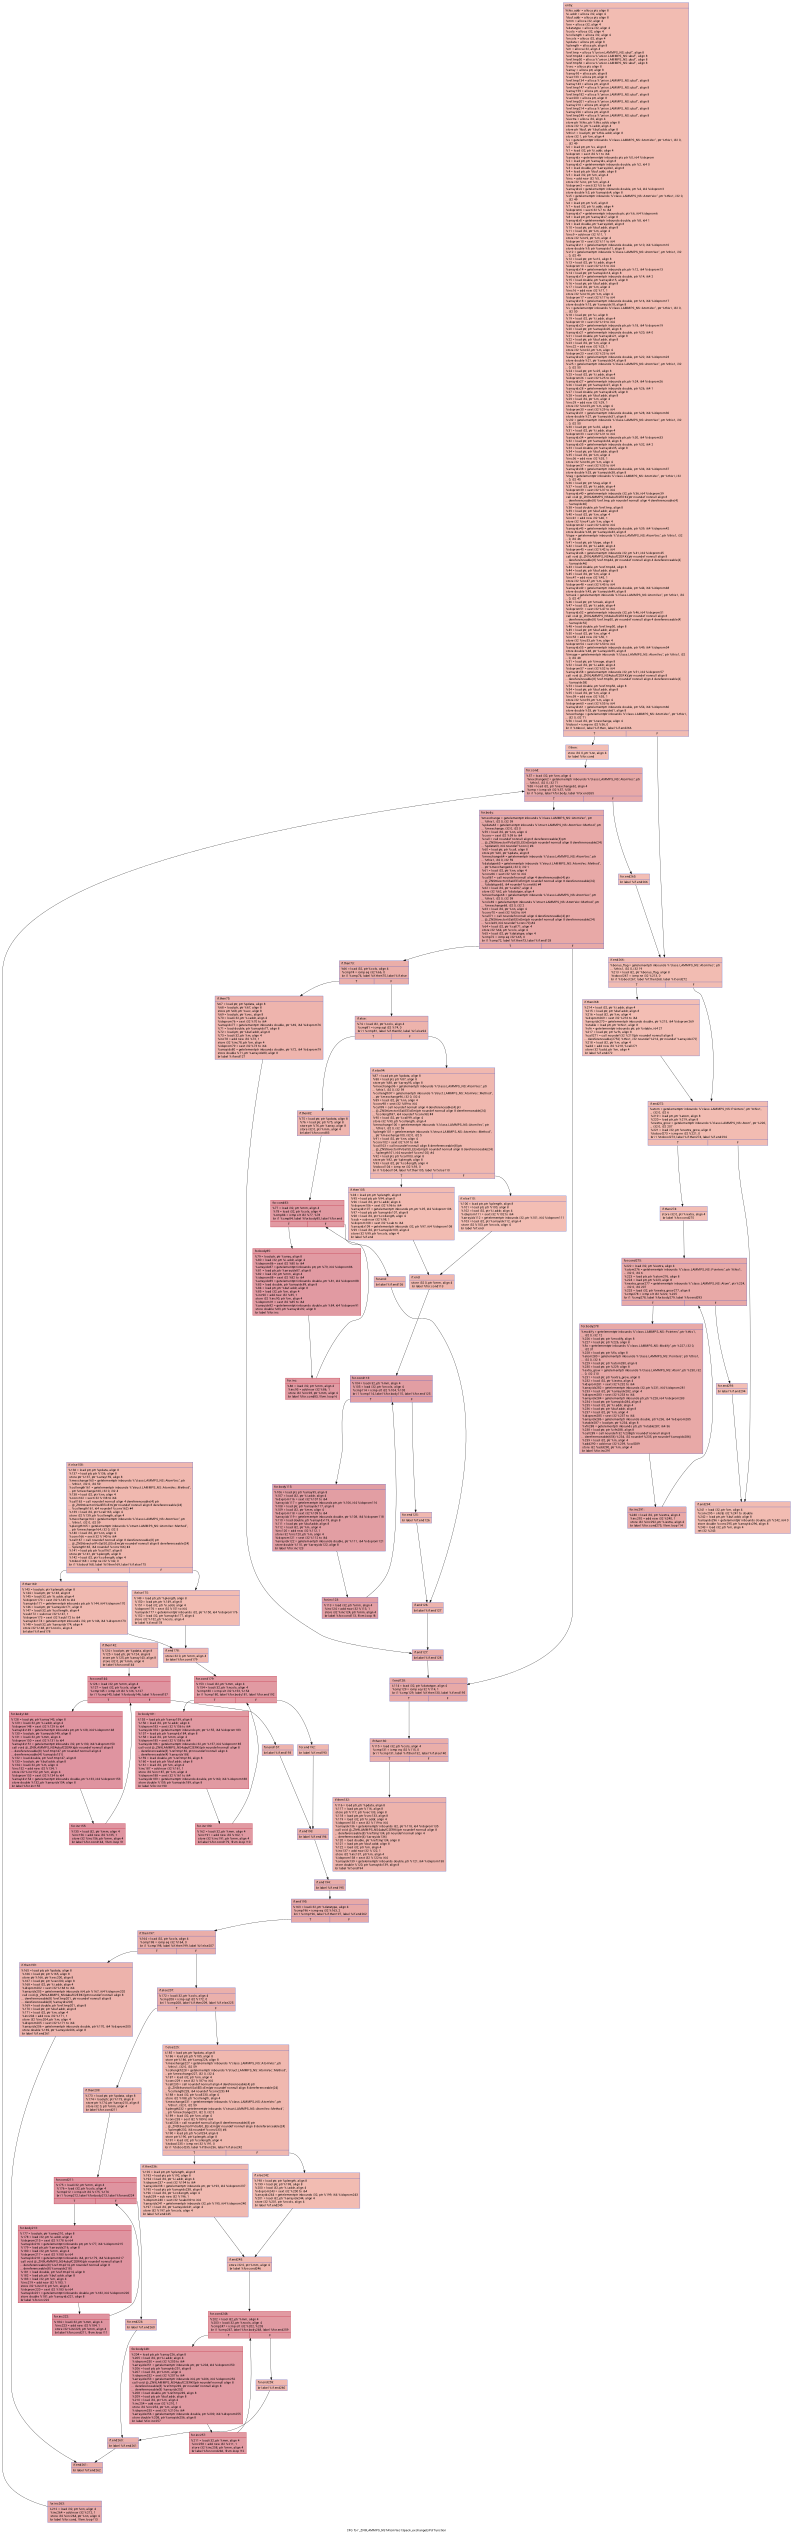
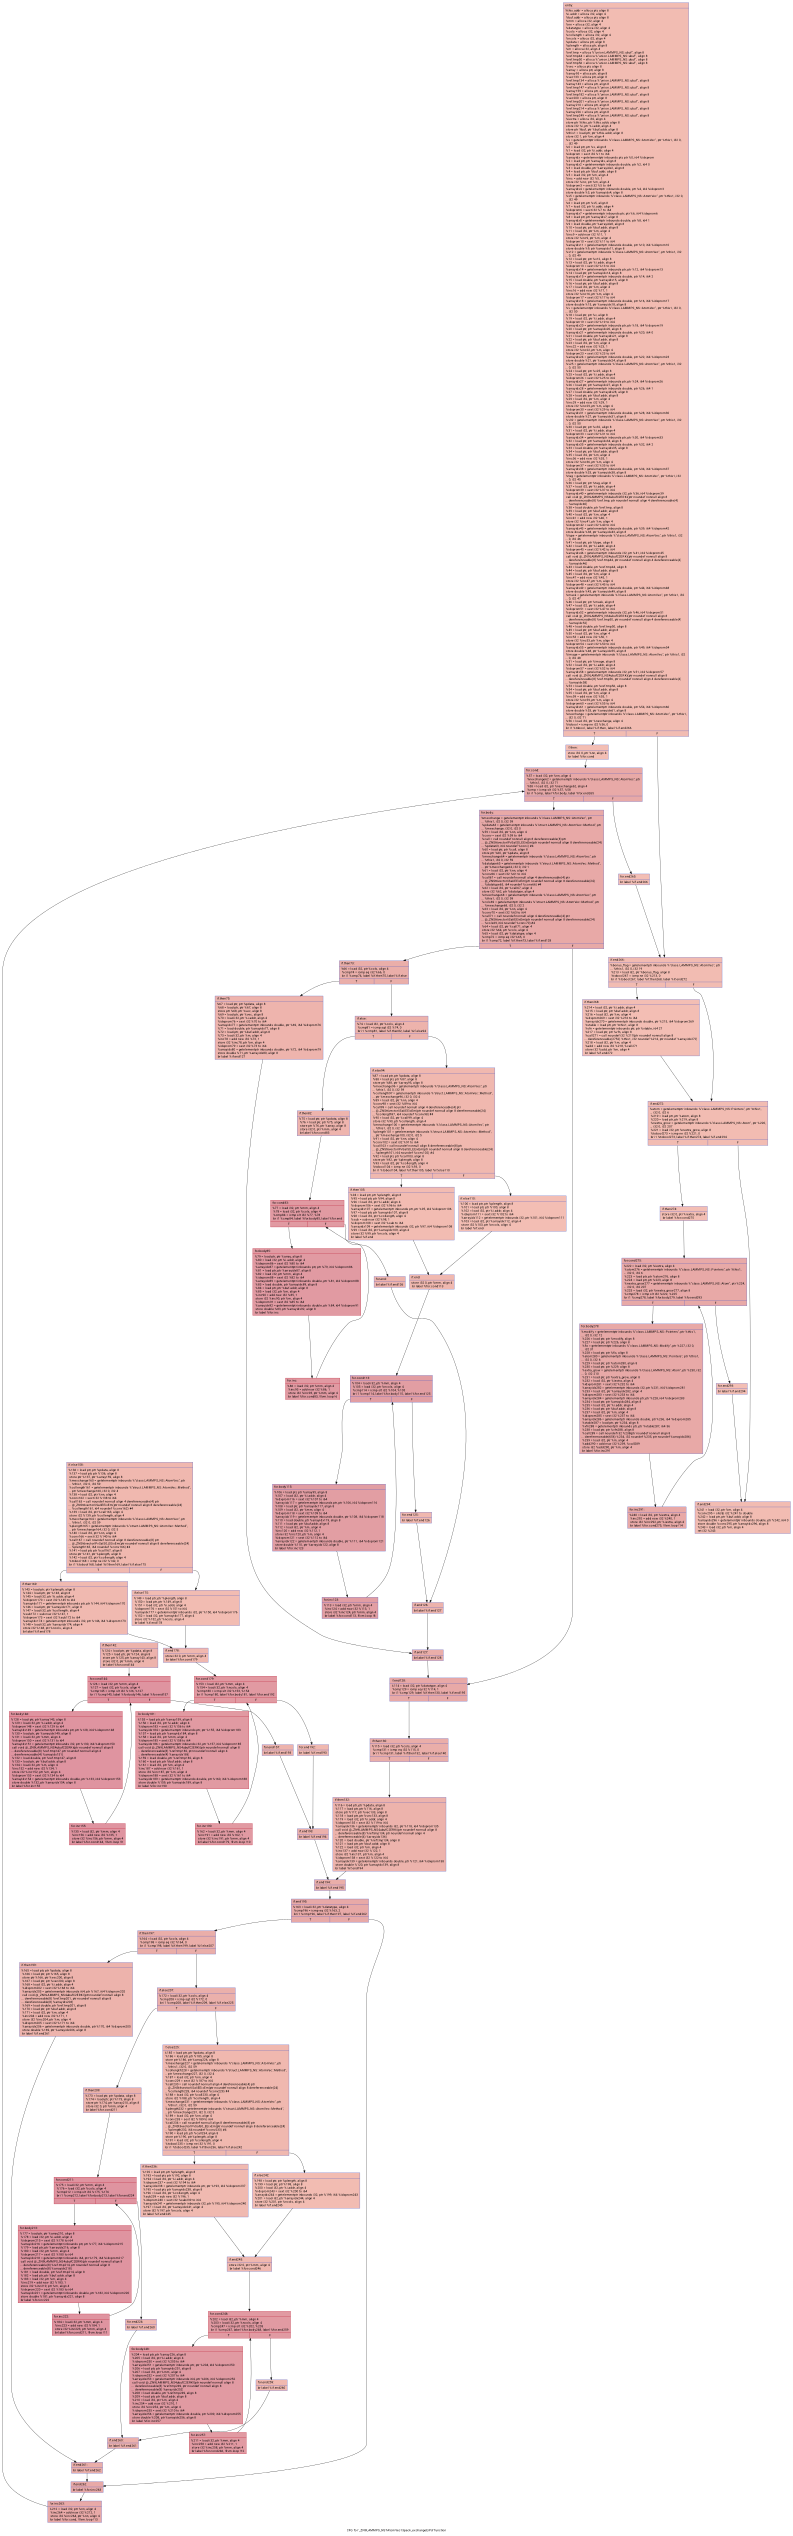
edge "if.then132:" -> "if.end194:": added
node "if.end262:": added
